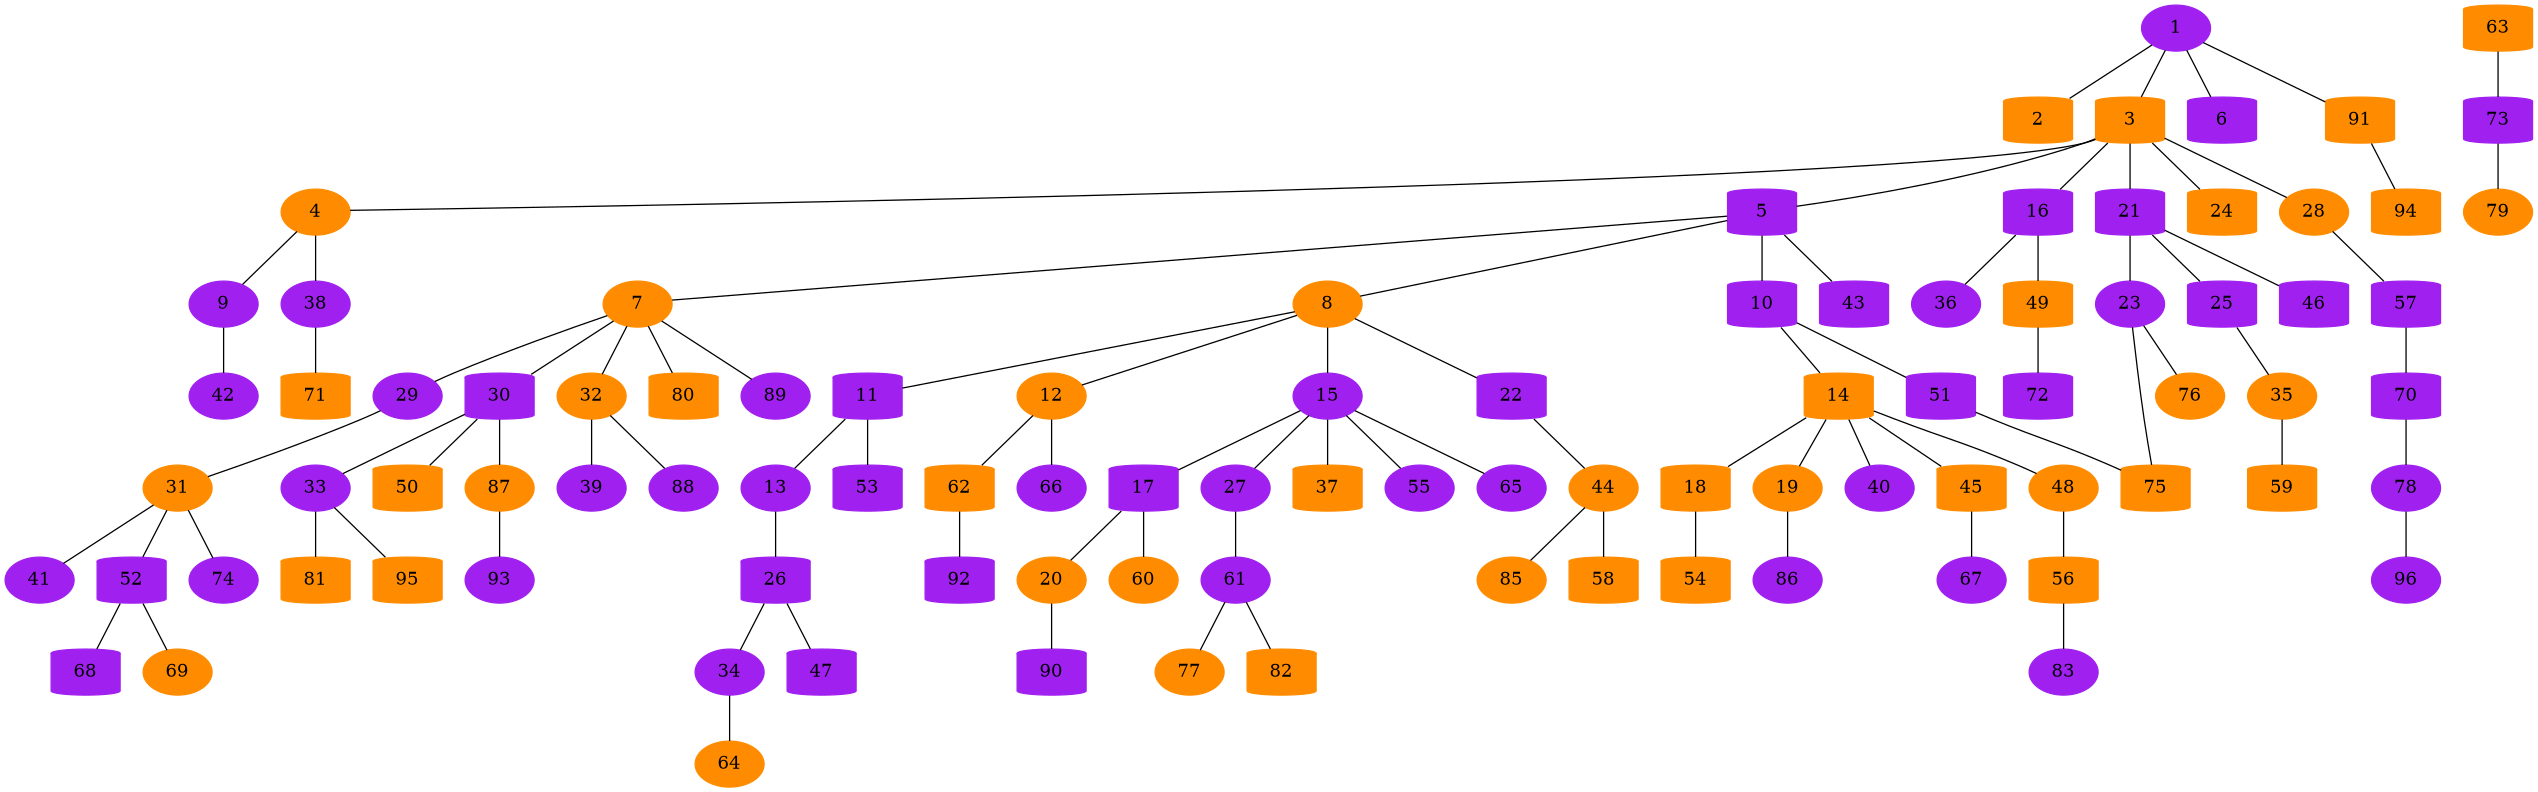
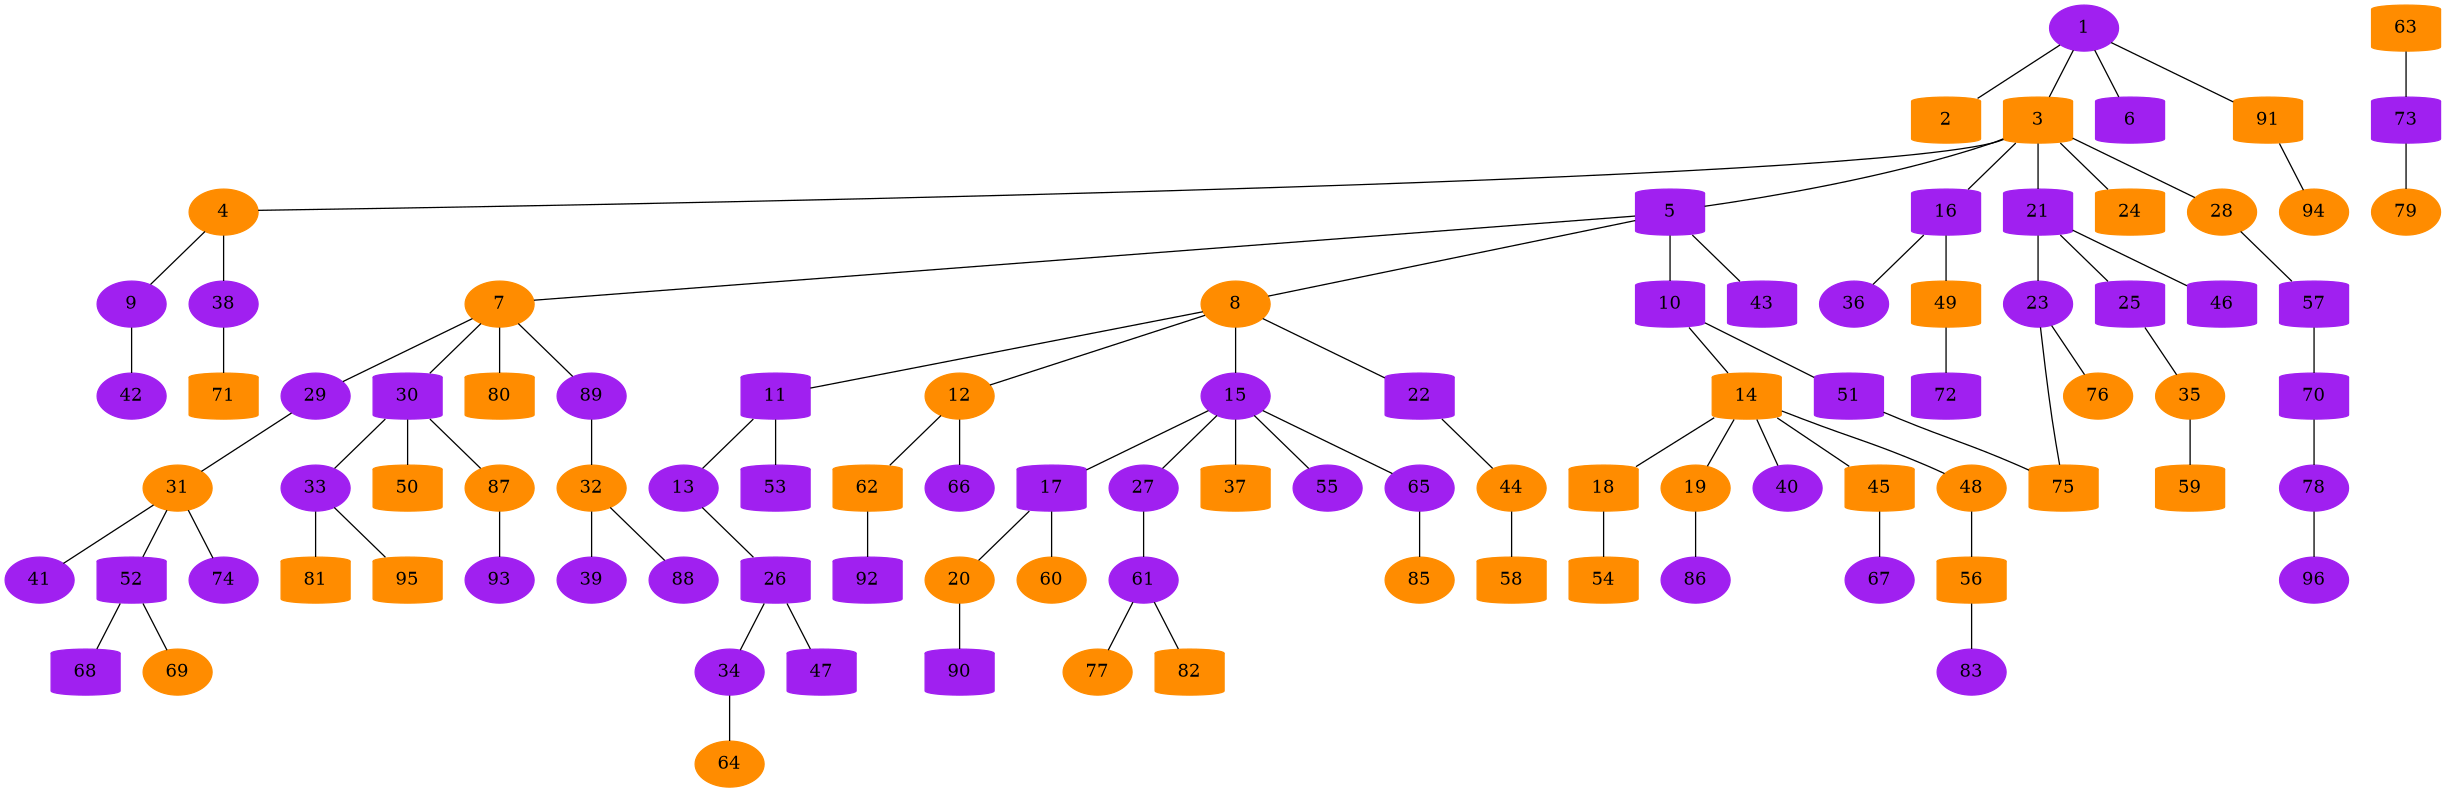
node "94": shape cylinder -> ellipse
edge "7" -- "32": now "89" -- "32"
edge "44" -- "85": now "65" -- "85"
